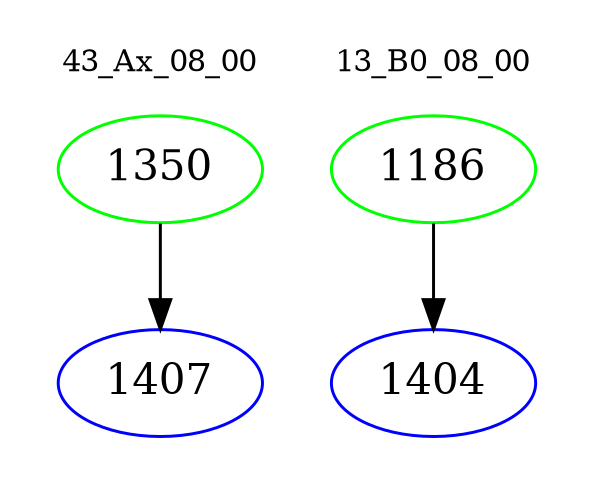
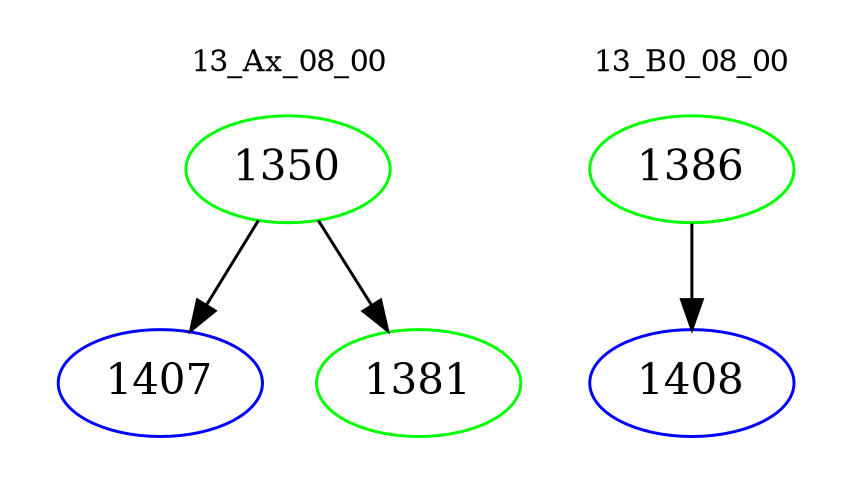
cluster "43_Ax_08_00": label "43_Ax_08_00" -> "13_Ax_08_00"
node "1186": label "1186" -> "1386"
node "1381": added
node "1404": label "1404" -> "1408"
